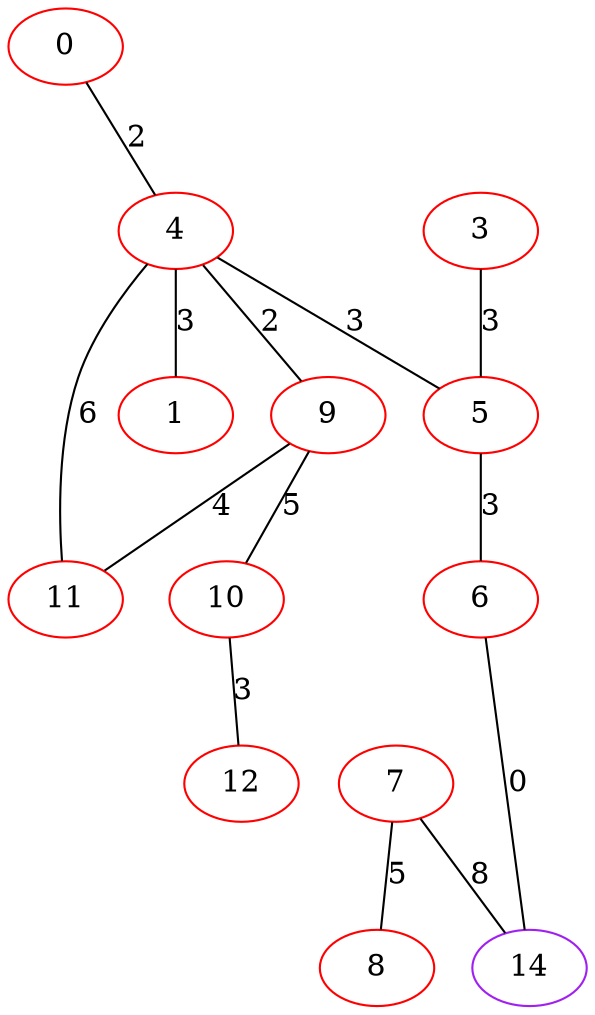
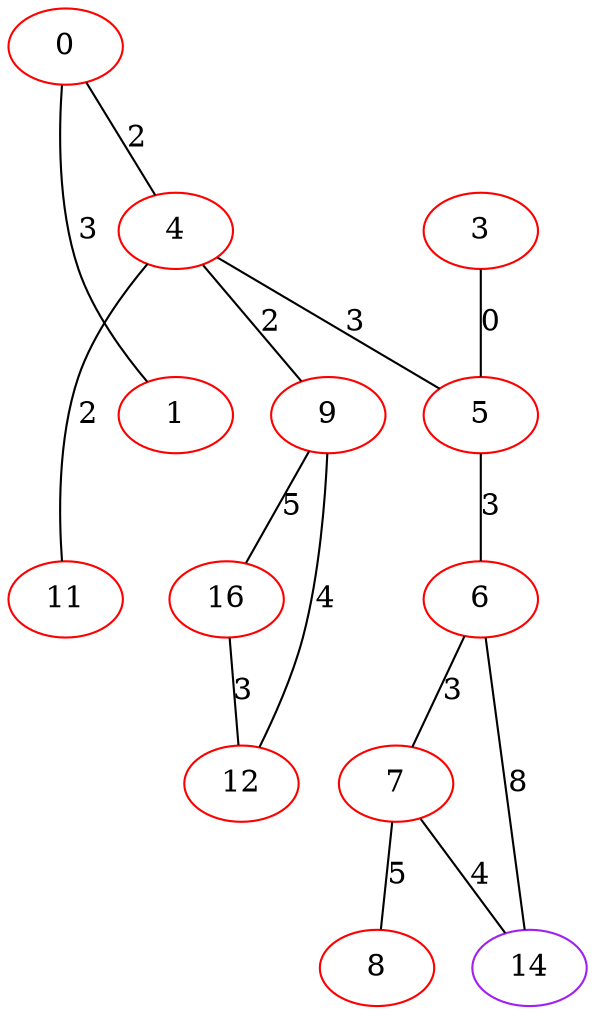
edge "4" -- "1": now "0" -- "1"
edge "3" -- "5": label "3" -> "0"
edge "4" -- "11": label "6" -> "2"
edge "9" -- "11": now "9" -- "12"
node "10": label "10" -> "16"
edge "6" -- "7": added, label "3"
edge "6" -- "14": label "0" -> "8"
edge "7" -- "14": label "8" -> "4"
